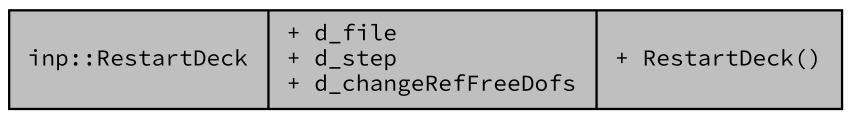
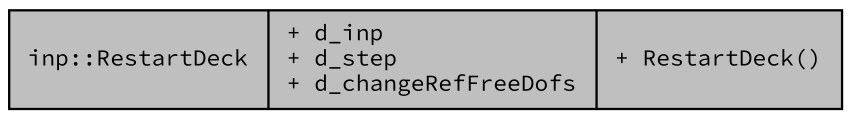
node "inp::RestartDeck": text "+ d_file" -> "+ d_inp"
